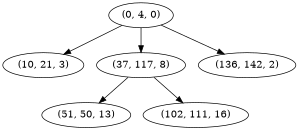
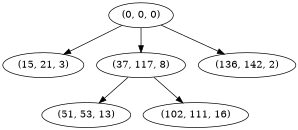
node "(0, 4, 0)": label "(0, 4, 0)" -> "(0, 0, 0)"
node "(10, 21, 3)": label "(10, 21, 3)" -> "(15, 21, 3)"
node "(51, 50, 13)": label "(51, 50, 13)" -> "(51, 53, 13)"
